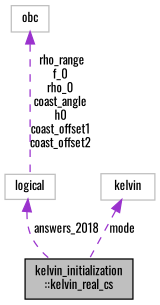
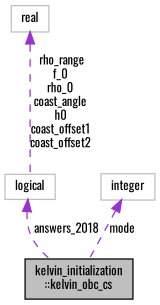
node "obc": label "obc" -> "real"
node "kelvin": label "kelvin" -> "integer"
node "kelvin_initialization ::kelvin_real_cs": label "kelvin_initialization ::kelvin_real_cs" -> "kelvin_initialization ::kelvin_obc_cs"
